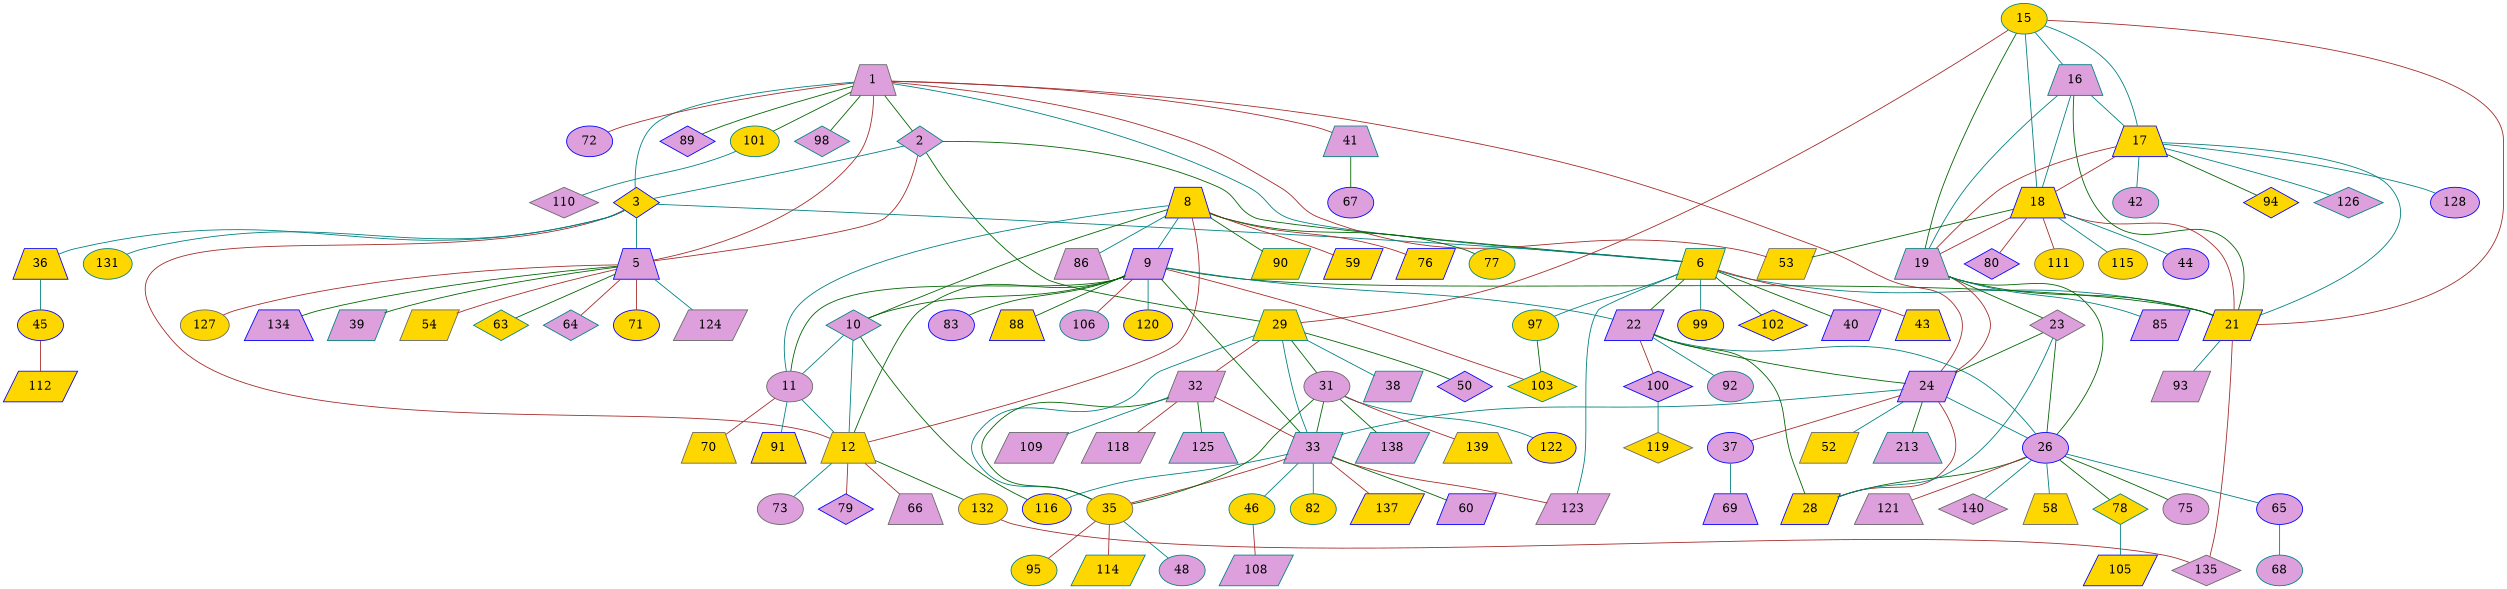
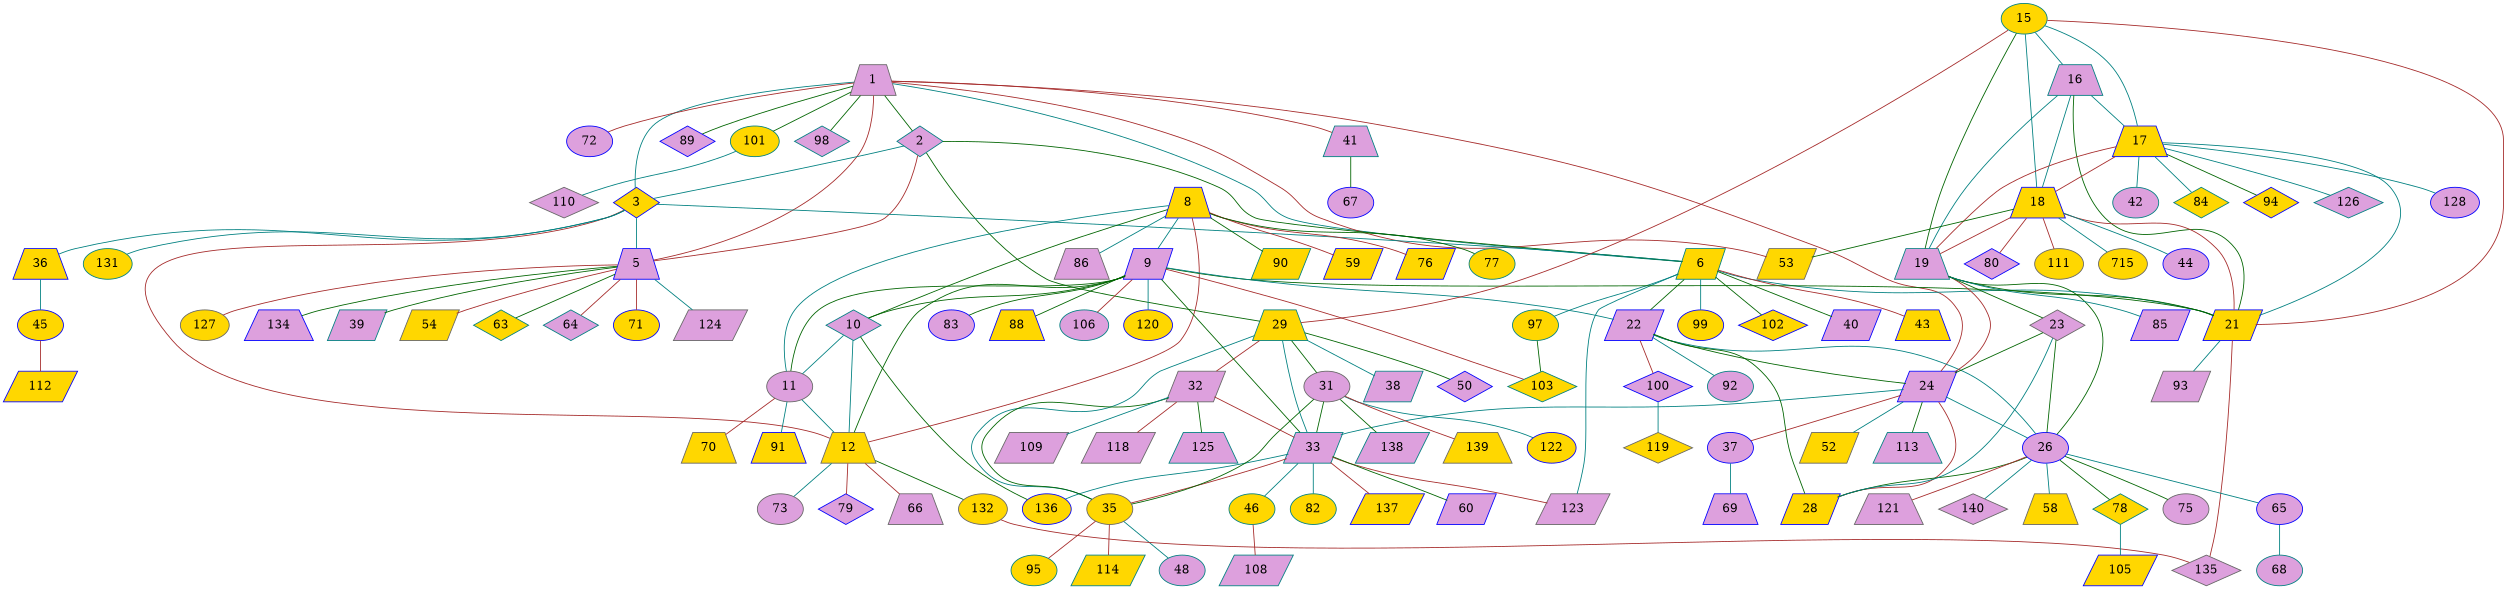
node "84": added
node "115": label "115" -> "715"
node "213": label "213" -> "113"
node "116": label "116" -> "136"
